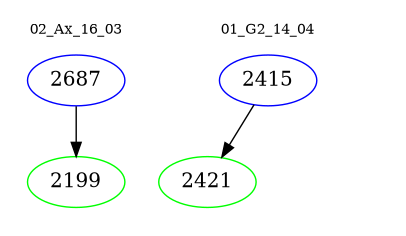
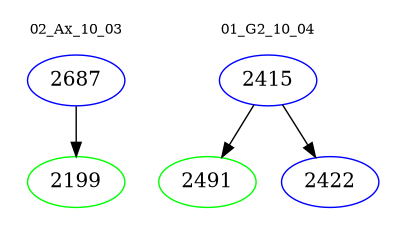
cluster "02_Ax_16_03": label "02_Ax_16_03" -> "02_Ax_10_03"
cluster "01_G2_14_04": label "01_G2_14_04" -> "01_G2_10_04"
node "2421": label "2421" -> "2491"
node "2422": added
